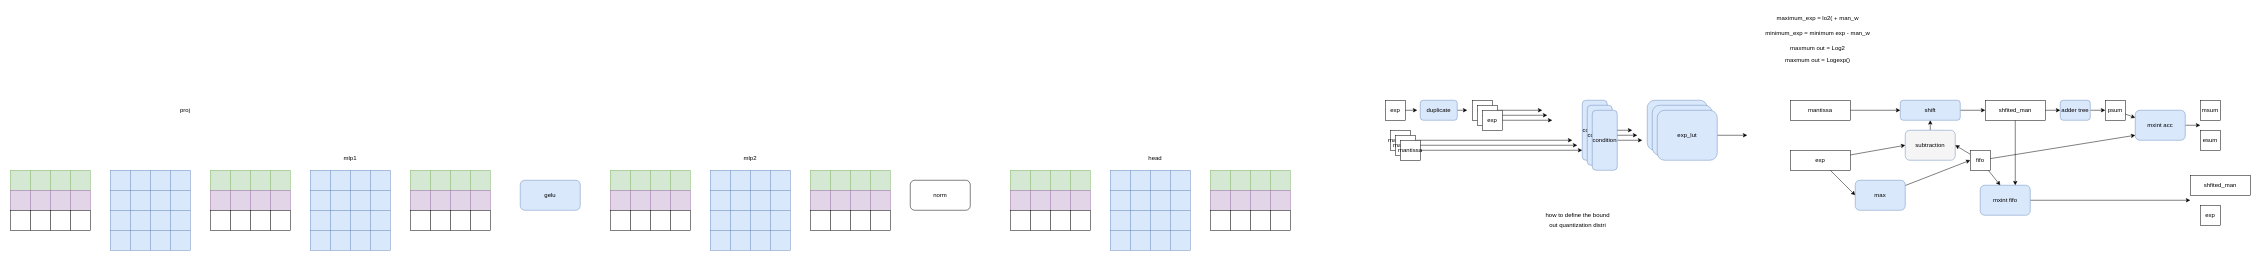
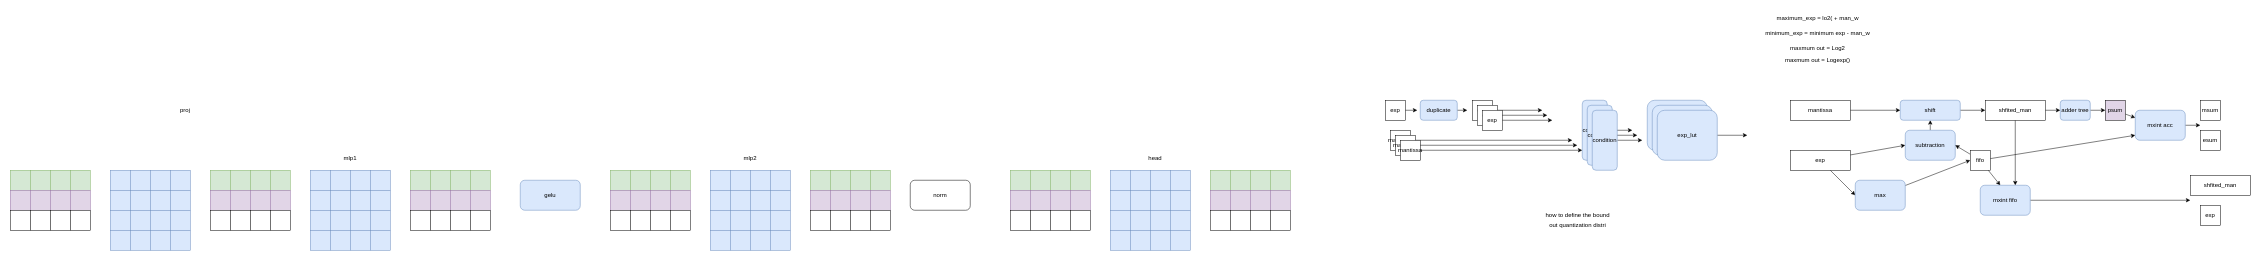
node "psum": fillcolor #ffffff -> #e1d5e7
node "subtraction": fillcolor #f5f5f5 -> #dae8fc
